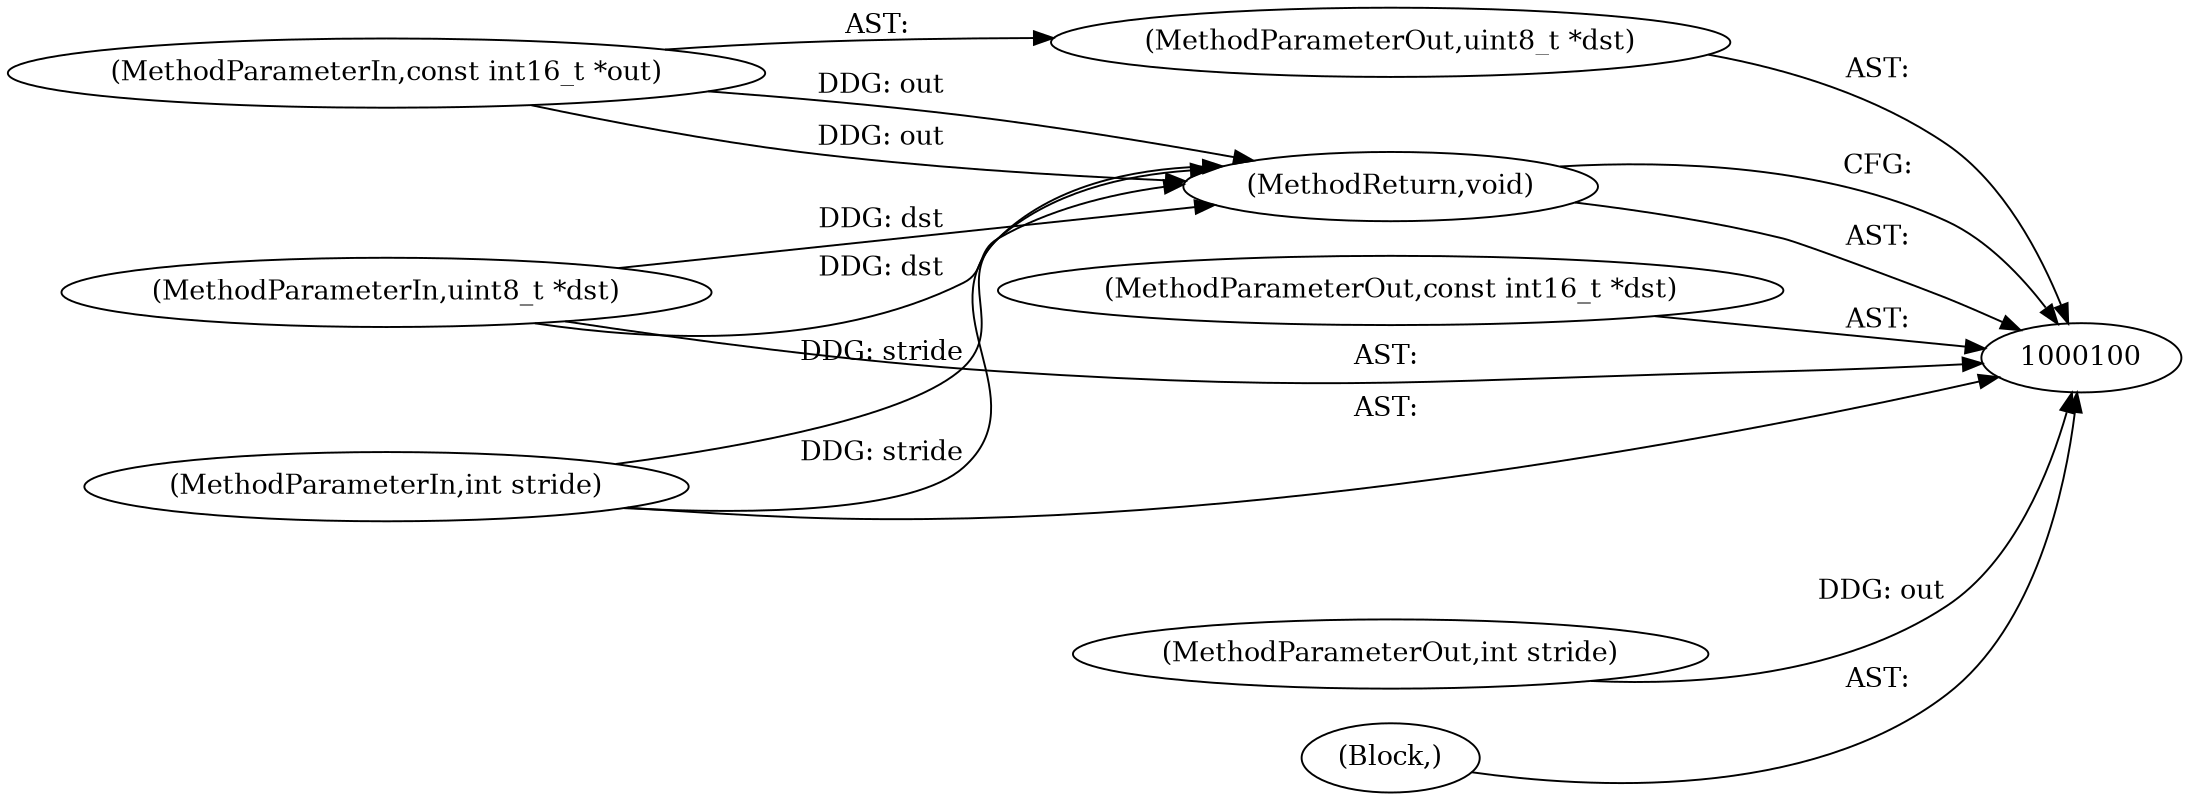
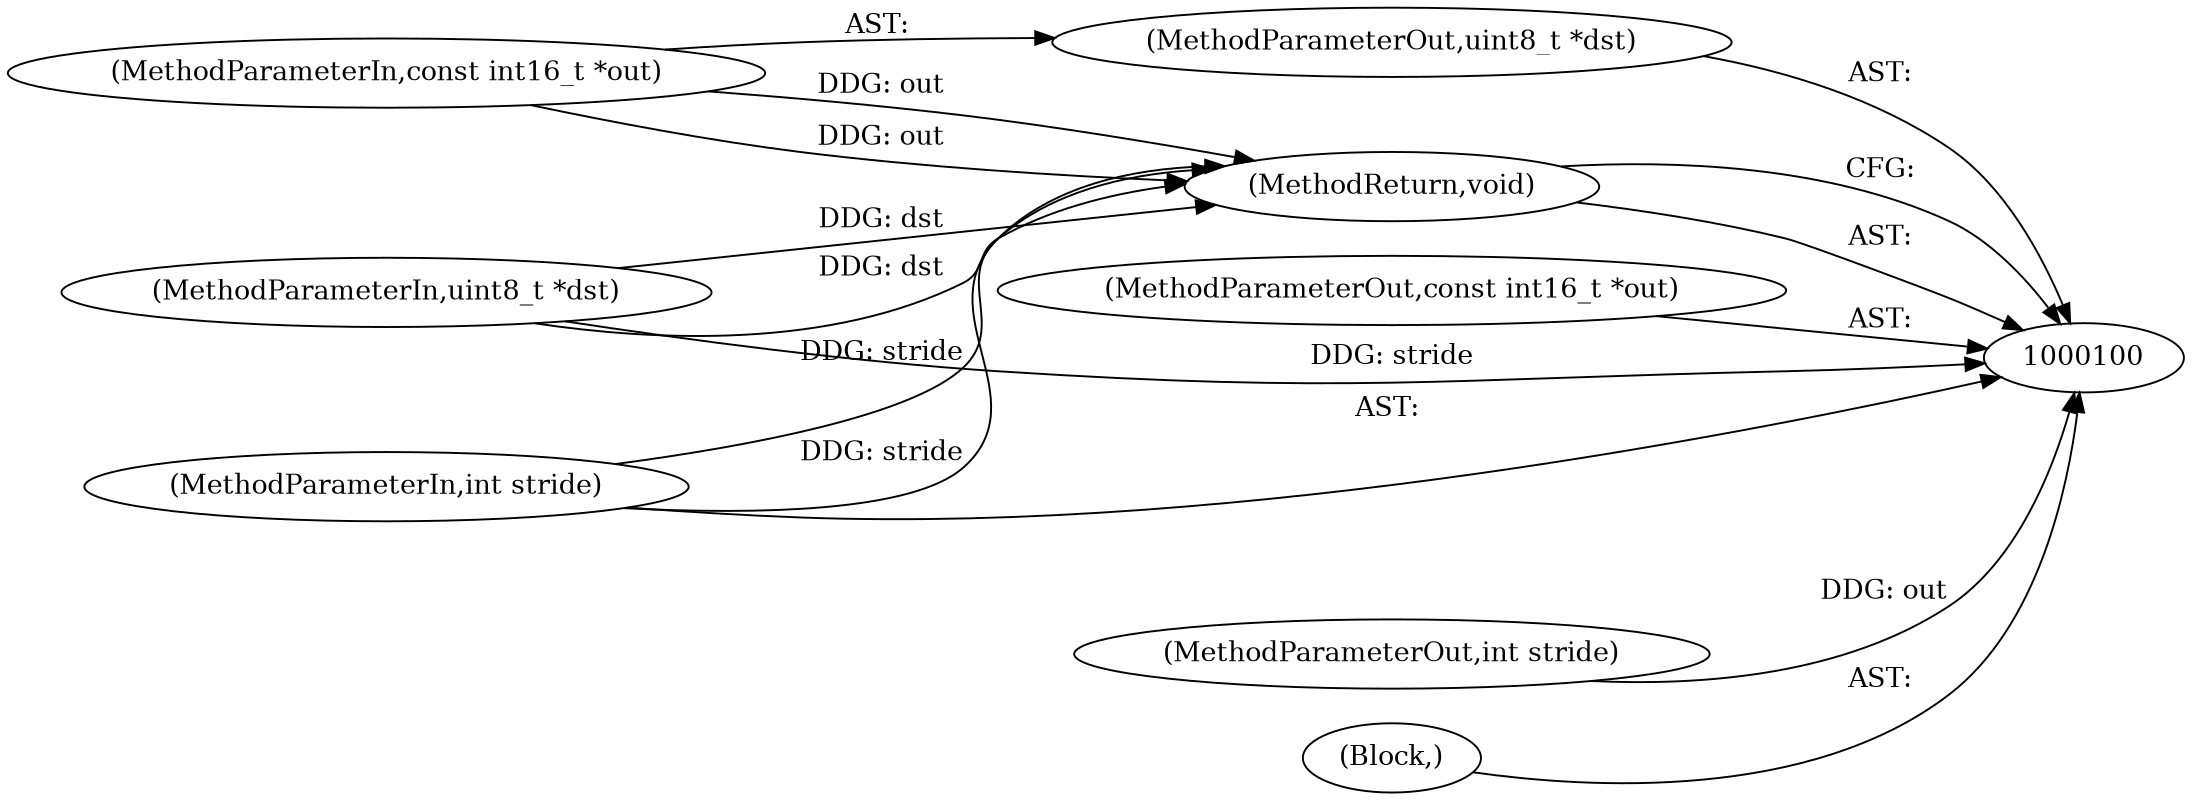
node "(MethodParameterOut,const int16_t *dst)": label "(MethodParameterOut,const int16_t *dst)" -> "(MethodParameterOut,const int16_t *out)"
edge "(MethodParameterIn,uint8_t *dst)" -> "1000100": label "AST: " -> "DDG: stride"
